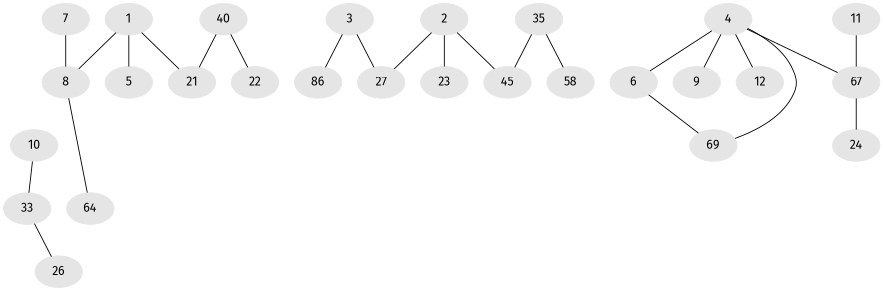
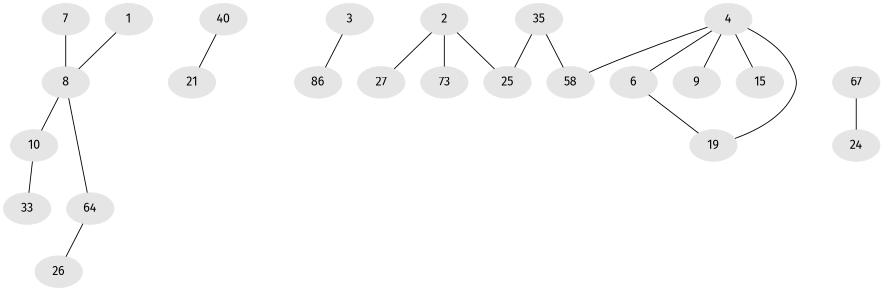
node "11": removed
edge "1" -- "21": removed
edge "3" -- "27": removed
edge "4" -- "67": now "4" -- "58"
node "5": removed
node "22": removed
node "23": label "23" -> "73"
node "45": label "45" -> "25"
node "12": label "12" -> "15"
edge "8" -- "10": added
node "69": label "69" -> "19"
edge "33" -- "26": now "64" -- "26"
